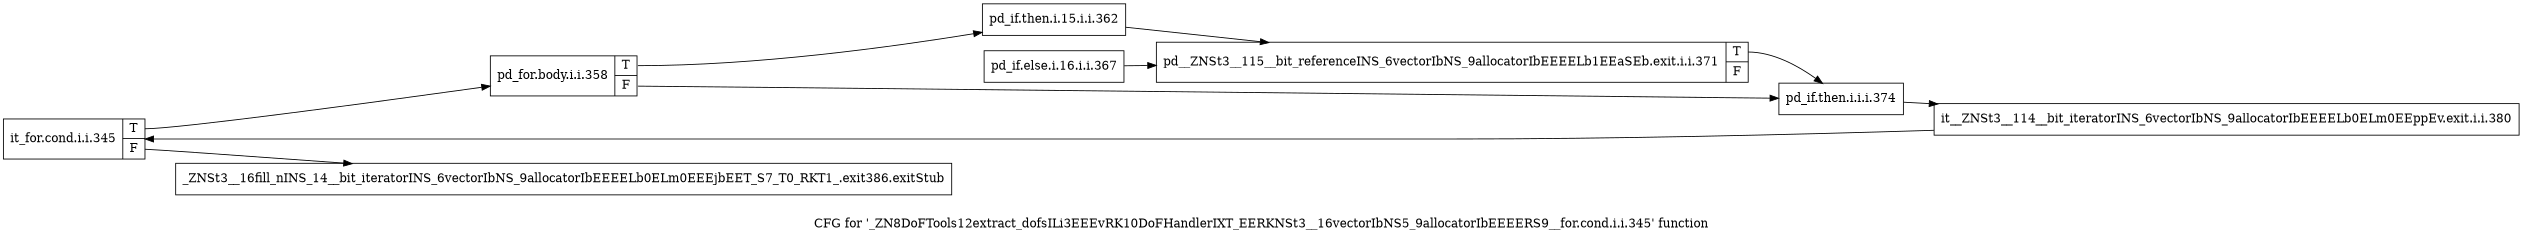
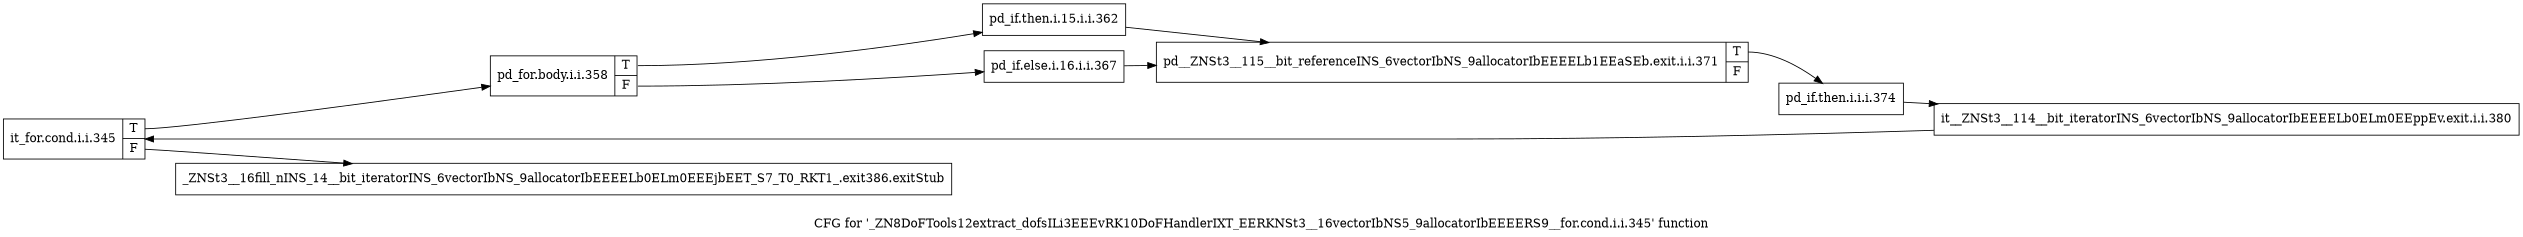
edge "pd_for.body.i.i.358" -> "pd_if.then.i.i.i.374": now "pd_for.body.i.i.358" -> "pd_if.else.i.16.i.i.367"
